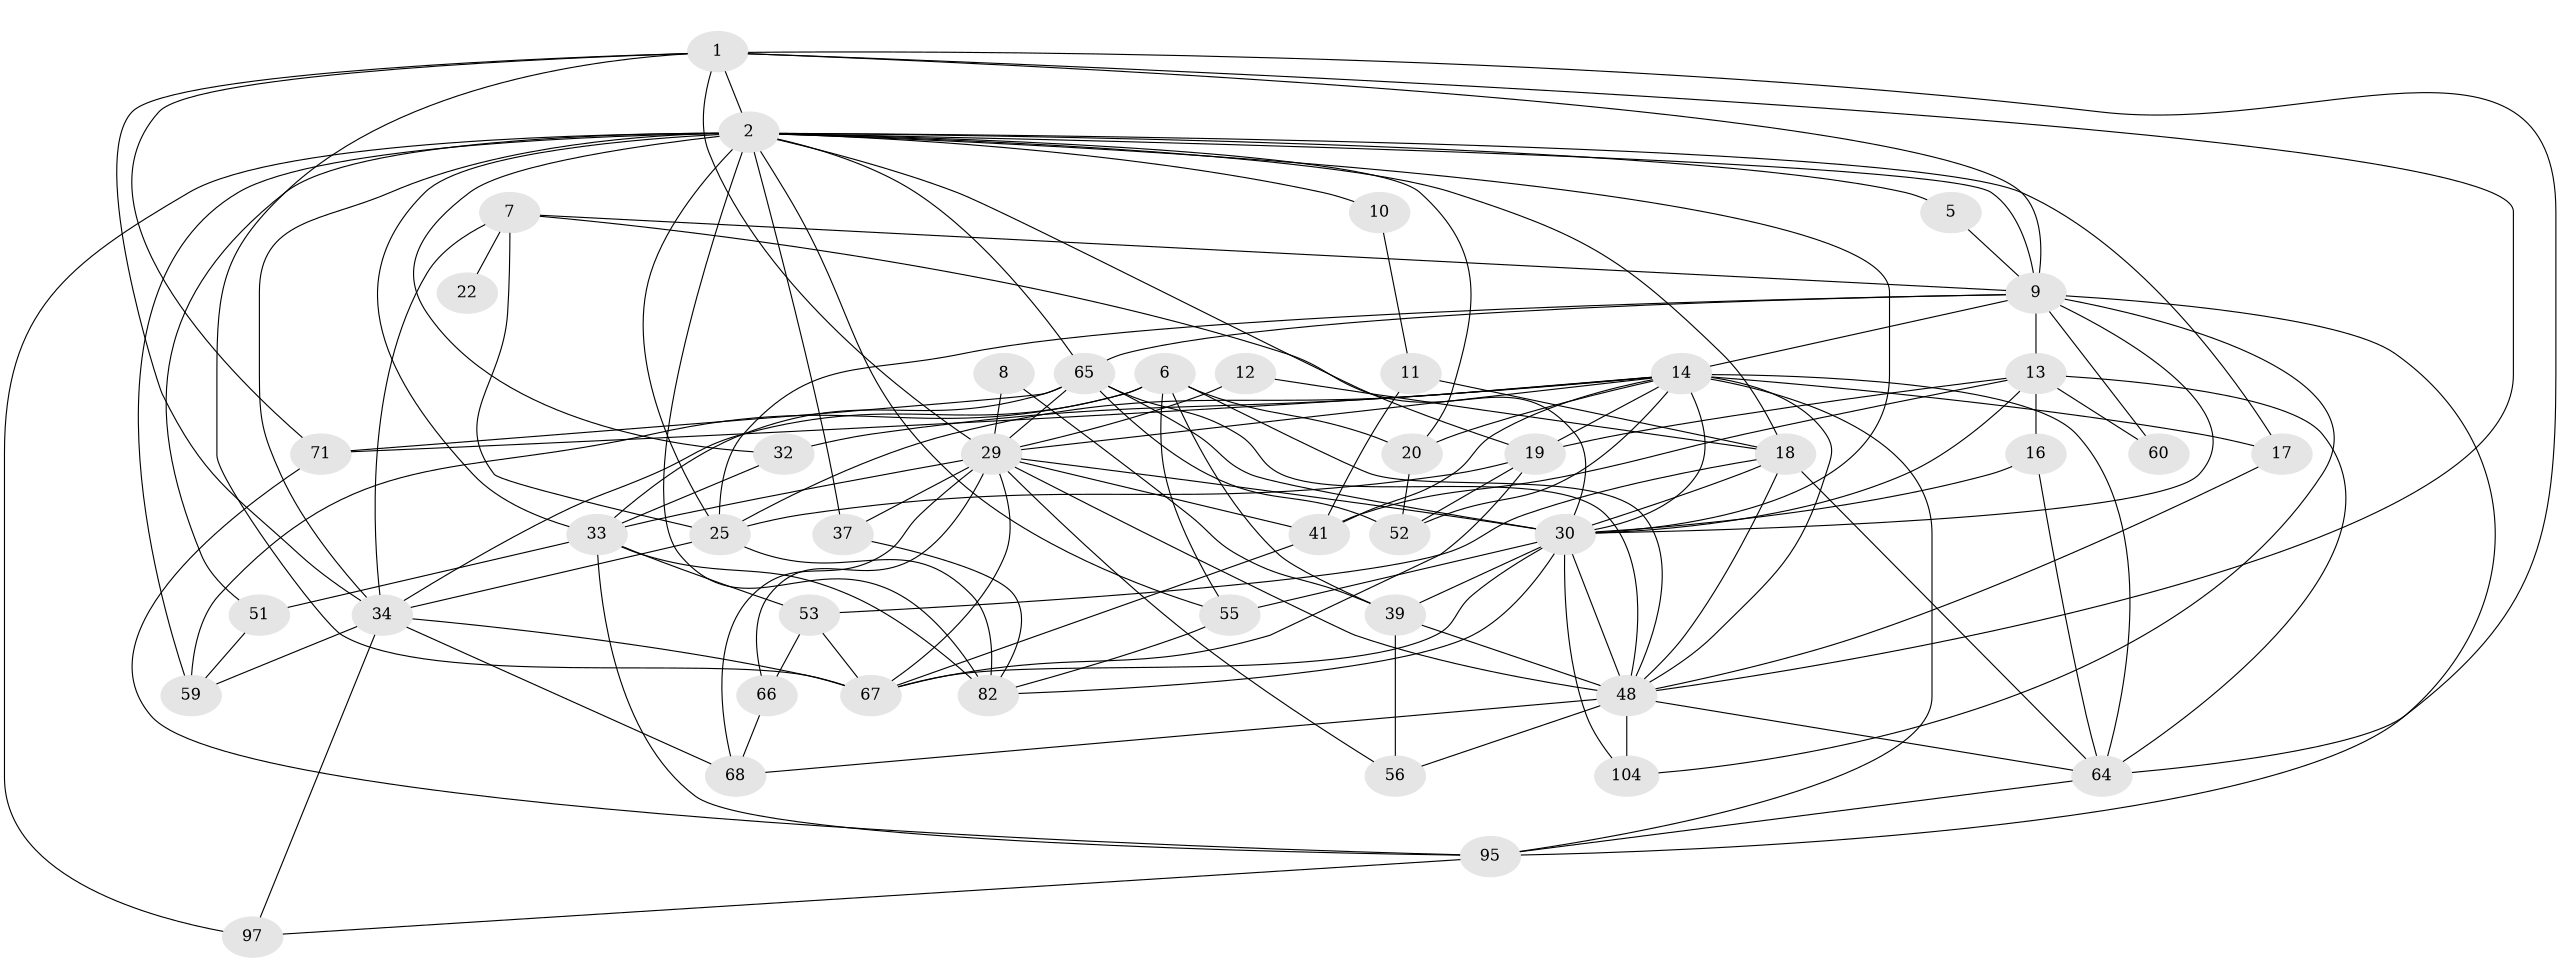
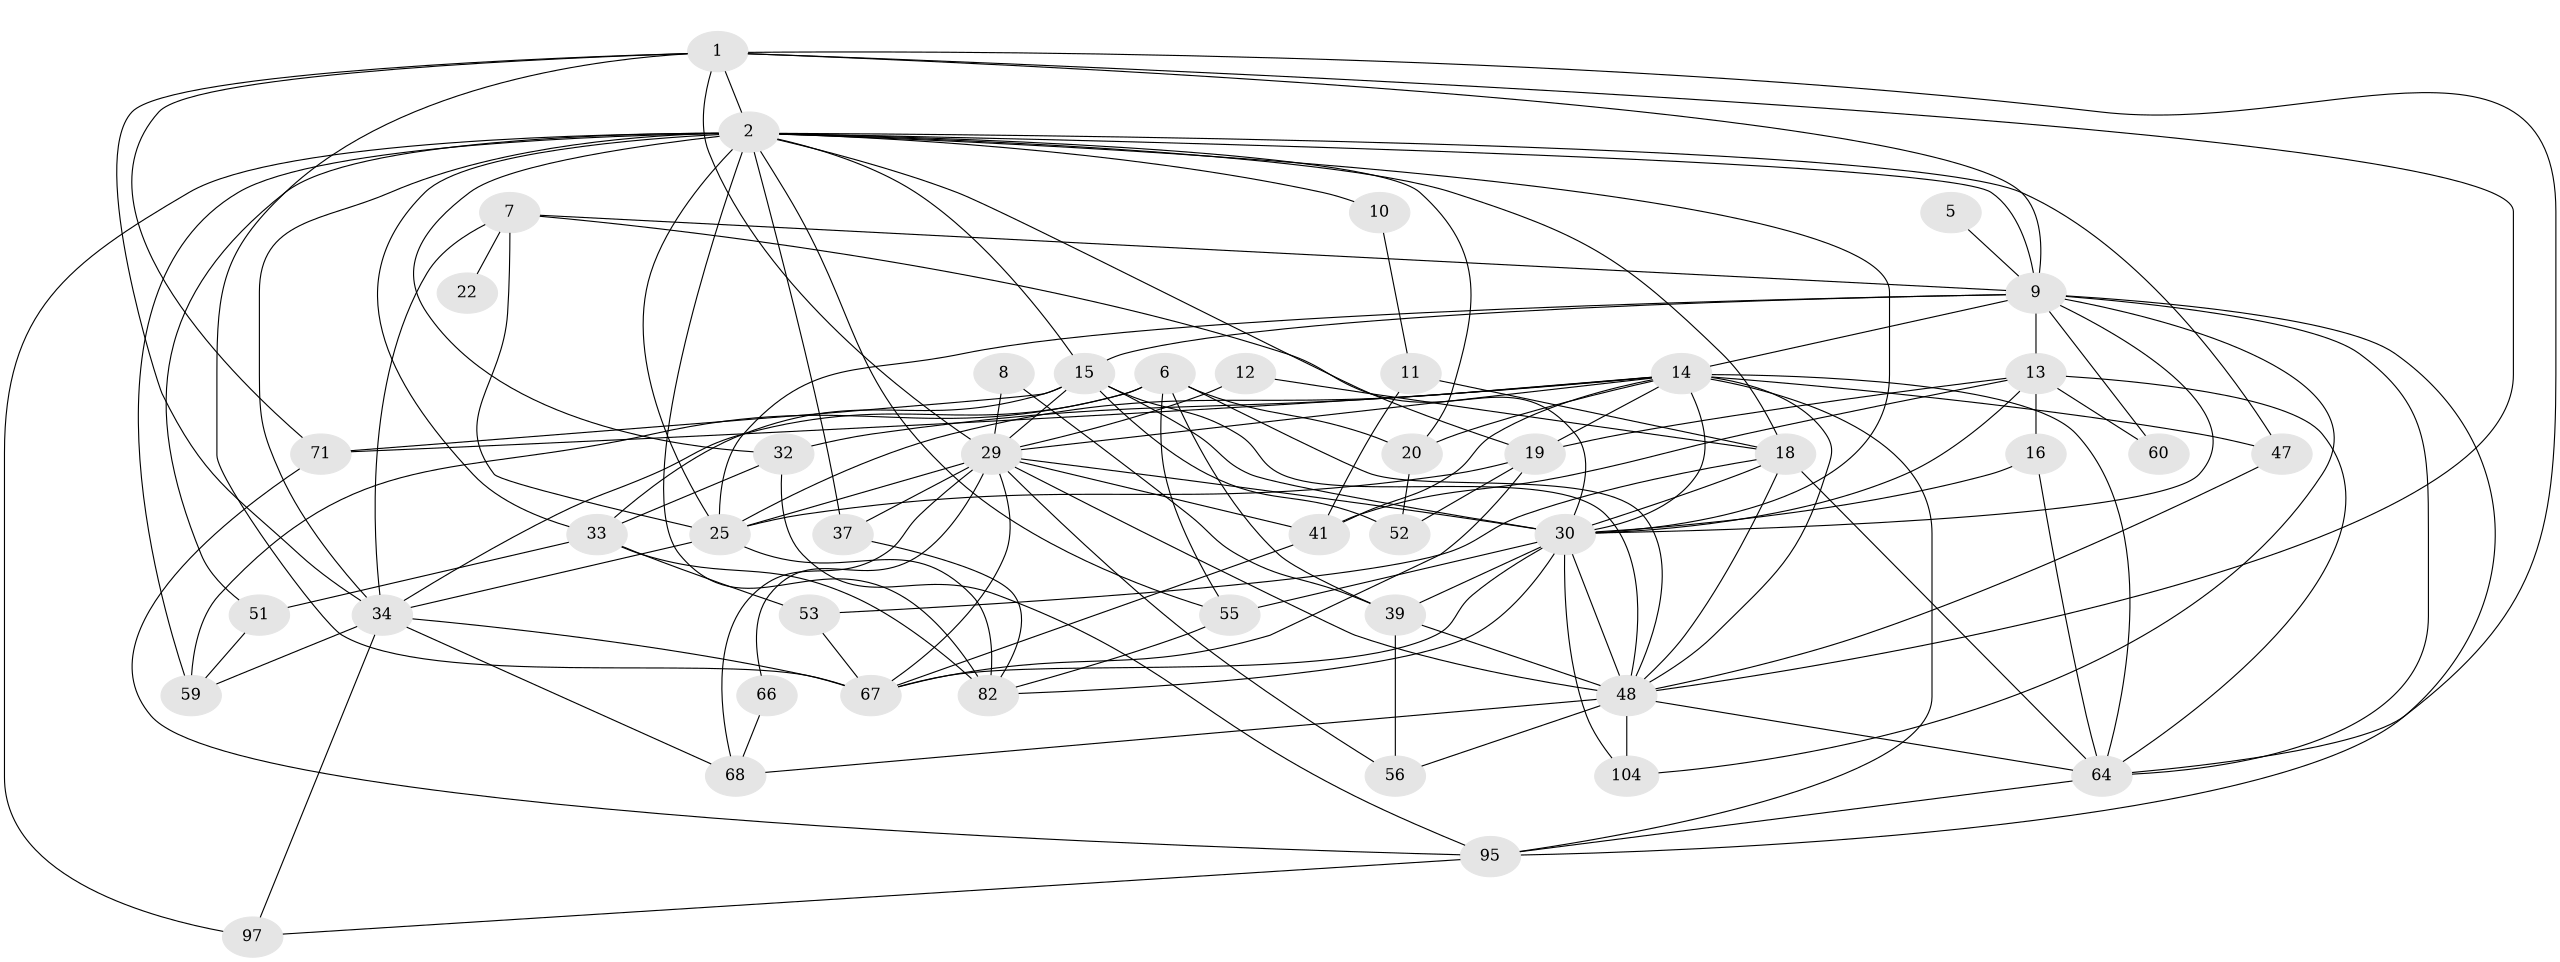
edge "2" -- "5": removed
node "65": label "65" -> "15"
node "17": label "17" -> "47"
edge "14" -- "52": removed
edge "29" -- "33": now "29" -- "25"
edge "9" -- "64": added
edge "53" -- "66": removed
edge "33" -- "95": now "32" -- "95"
